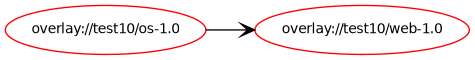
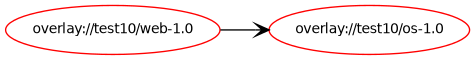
edge "overlay://test10/os-1.0" -> "overlay://test10/web-1.0": reversed
